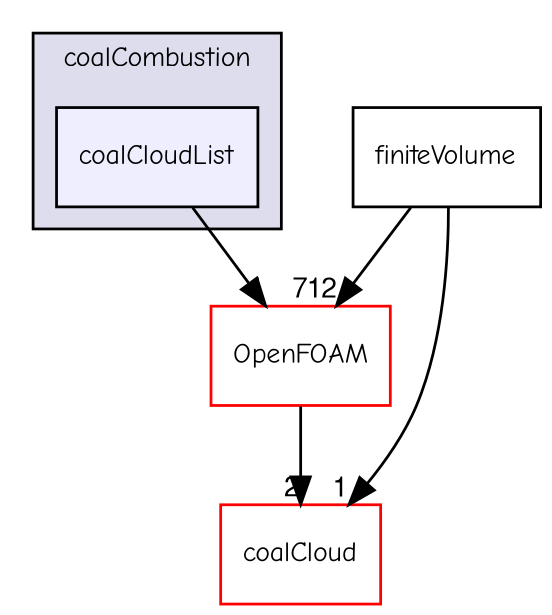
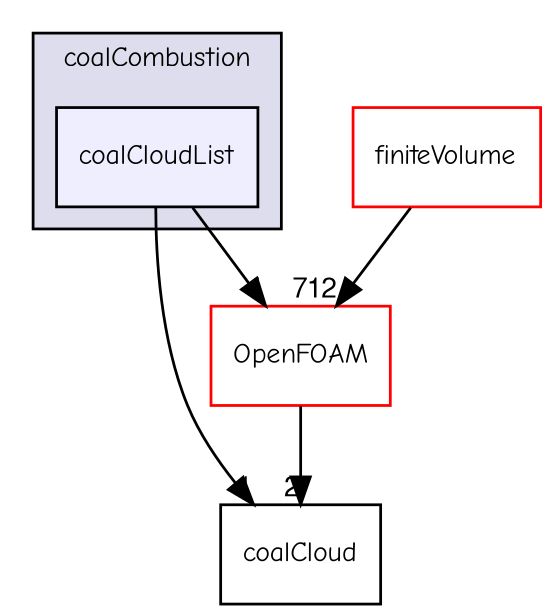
node "finiteVolume": color black -> red
edge "finiteVolume" -> "coalCloud": now "coalCloudList" -> "coalCloud"
node "coalCloud": color red -> black
